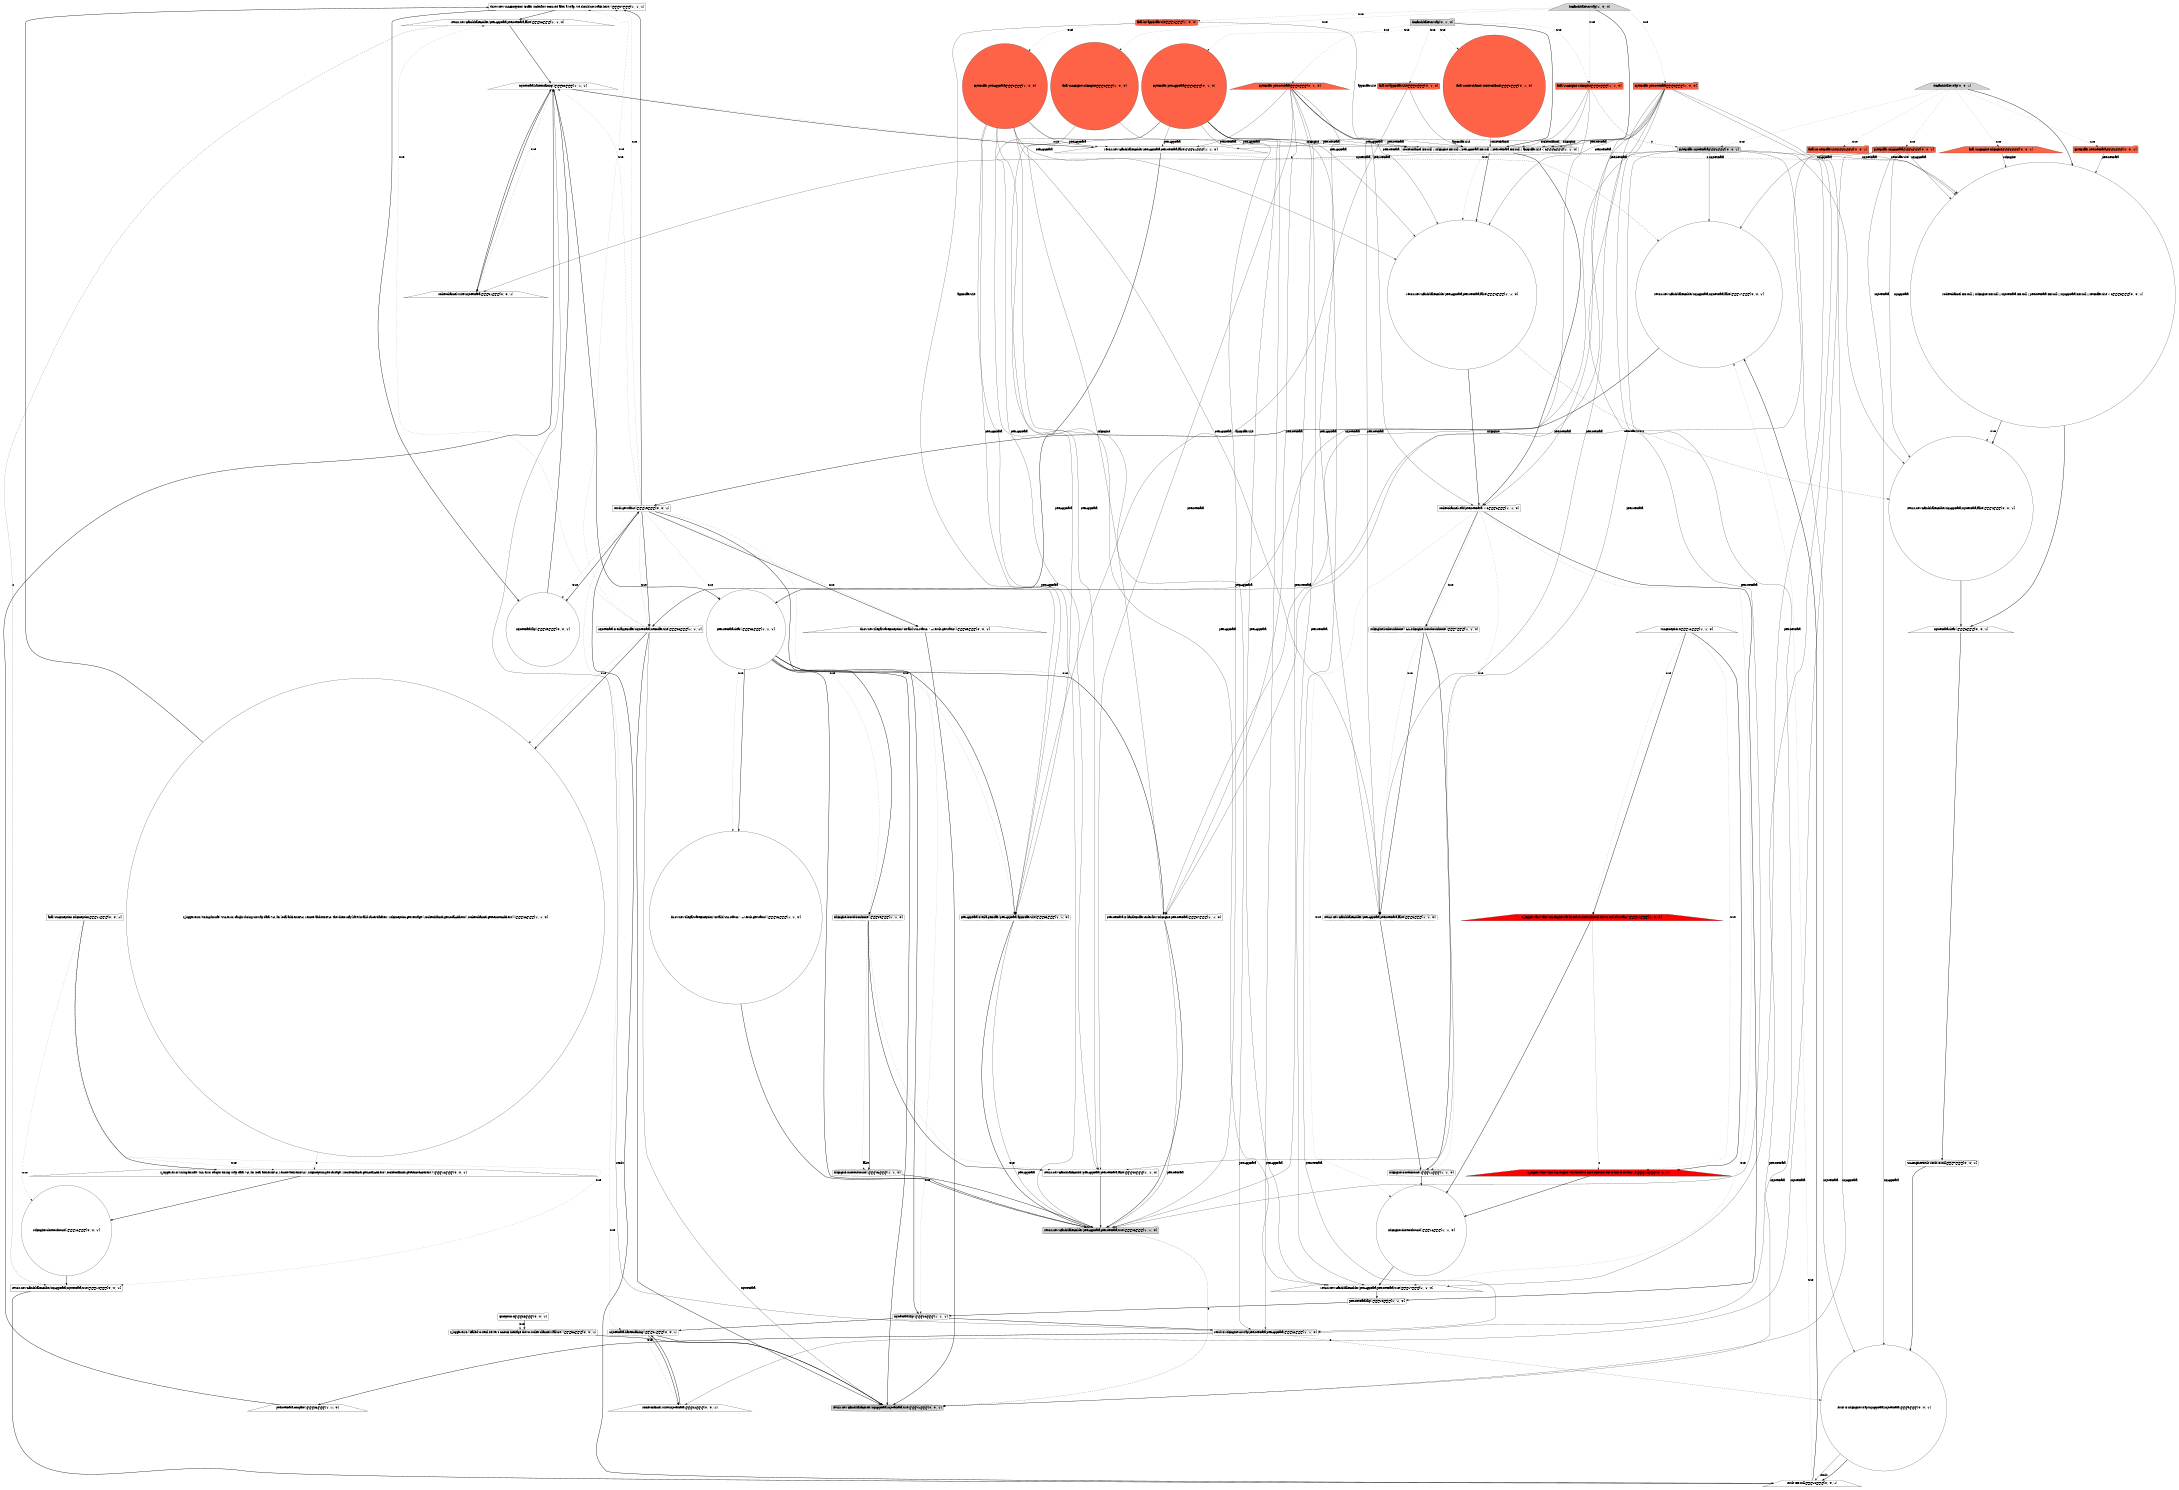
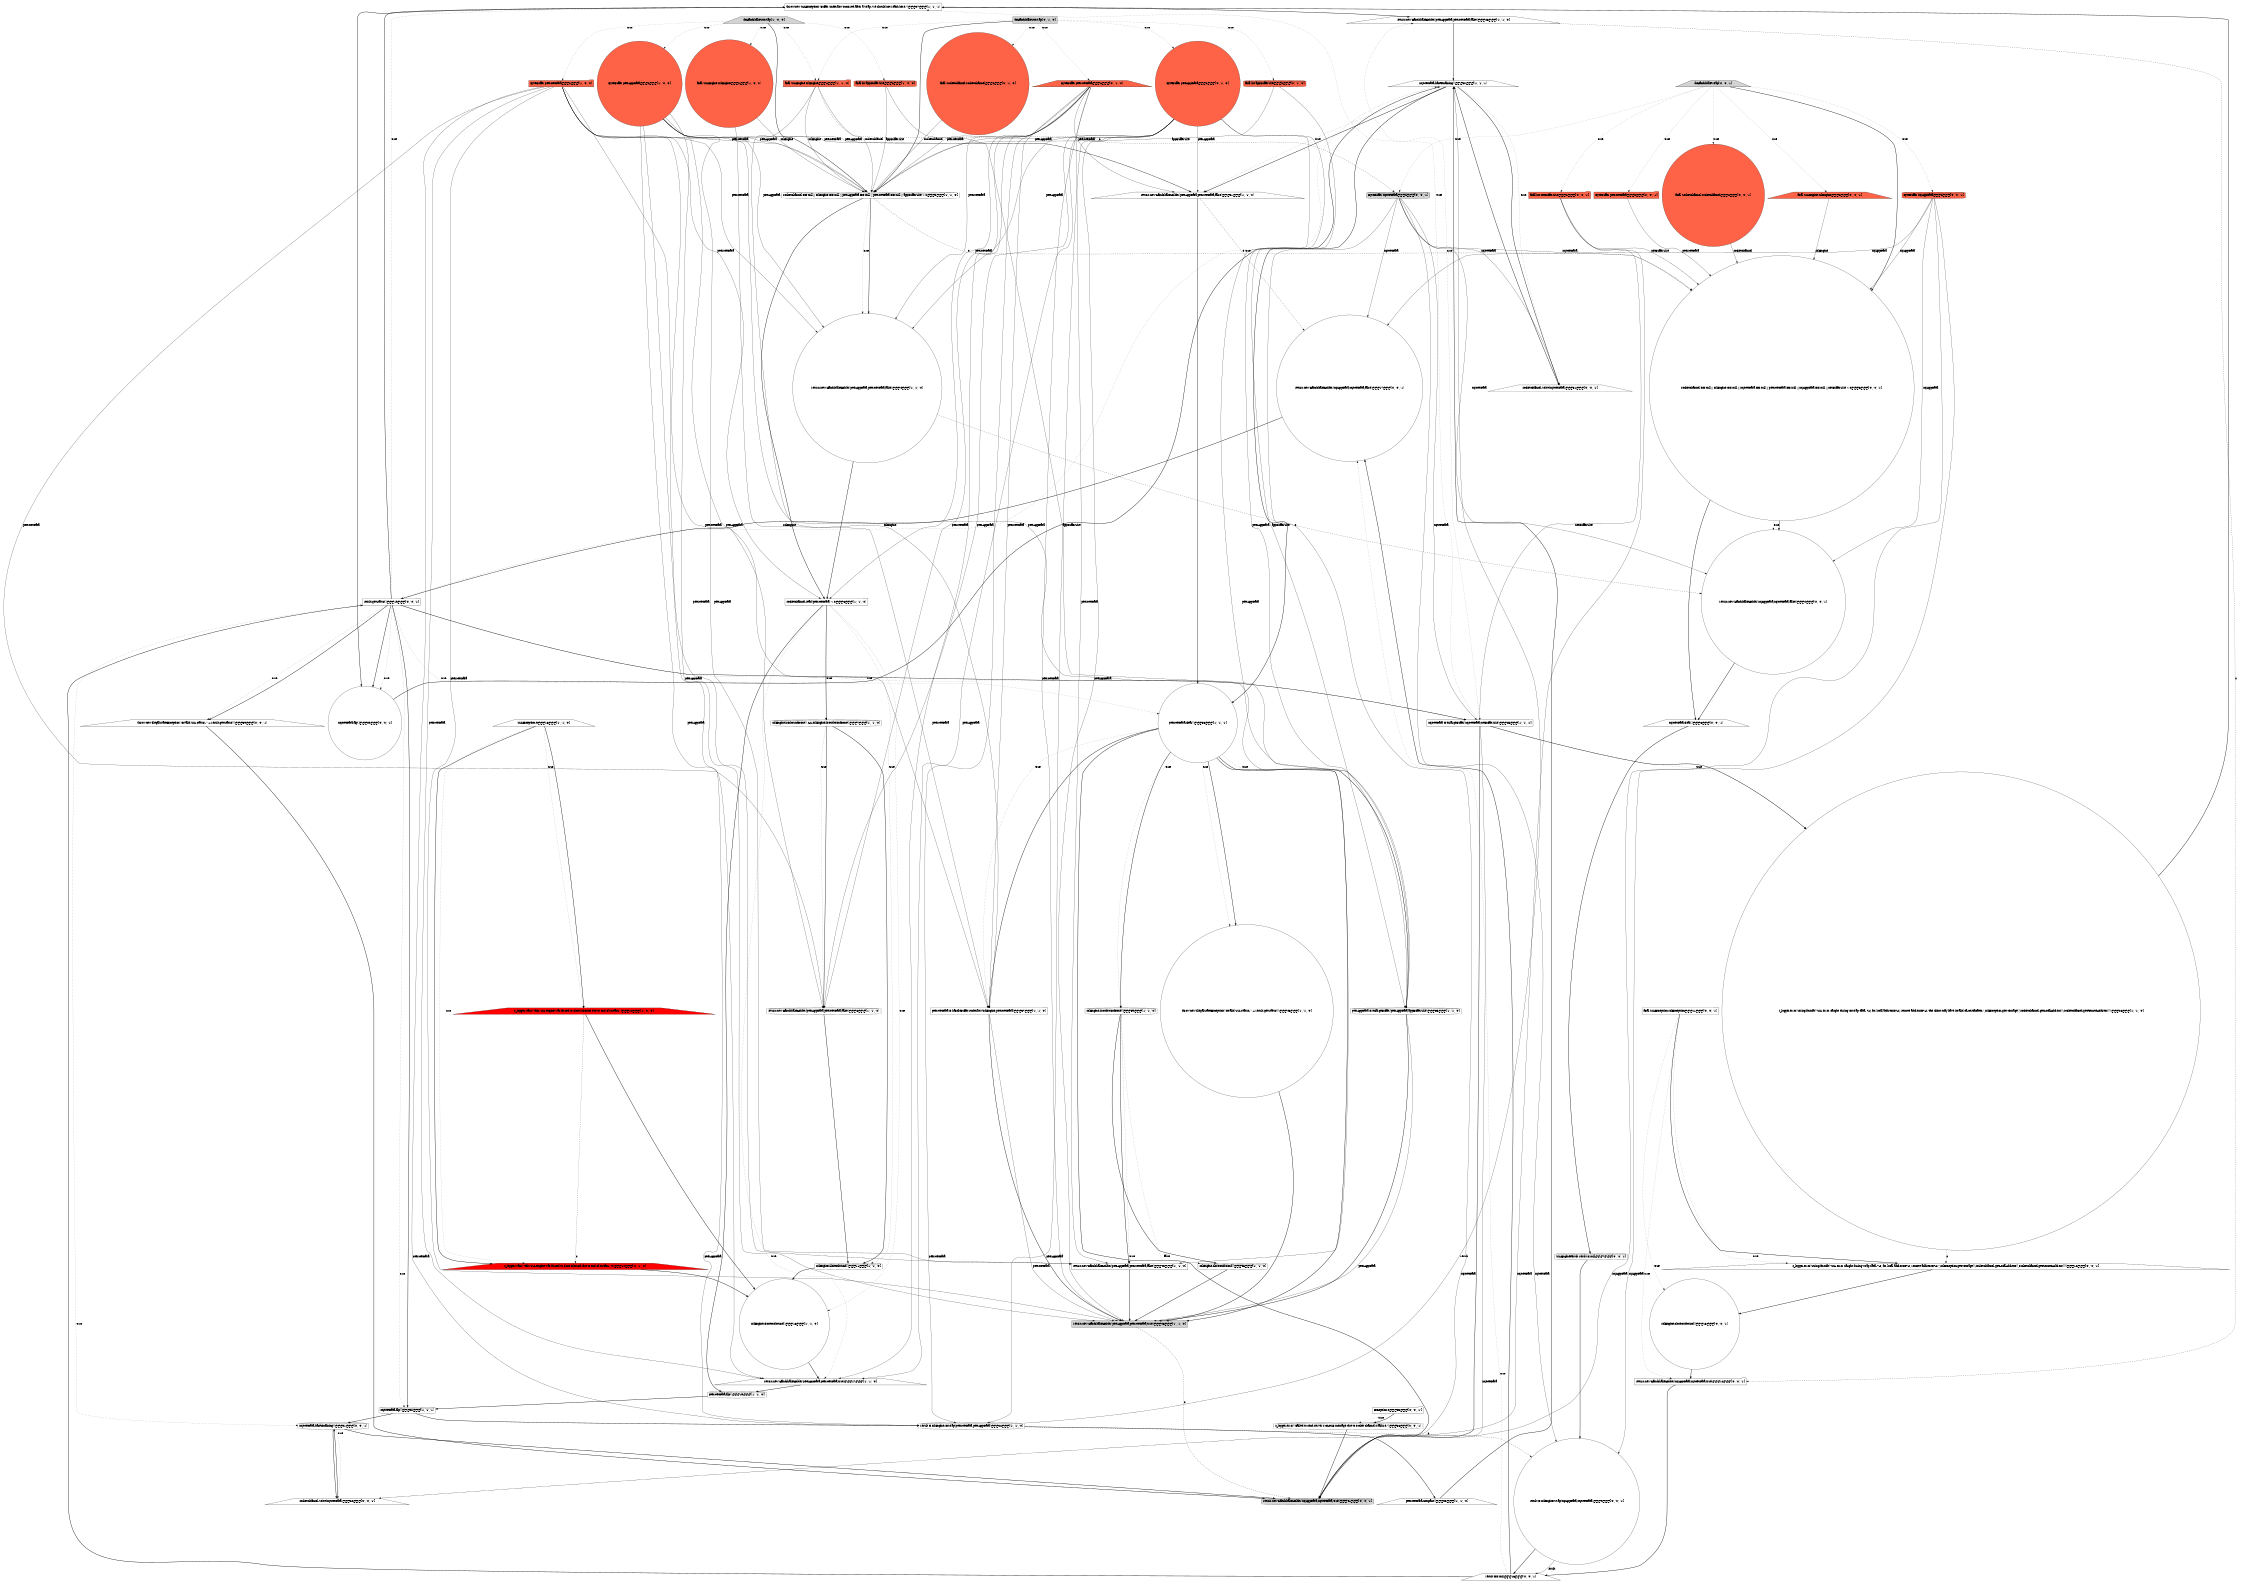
edge "final int appBufferSize@@@2@@@['1', '0', '0']" -> "ByteBuffer peerAppData@@@2@@@['1', '0', '0']": now "doHandshakeUnwrap['1', '0', '0']" -> "ByteBuffer peerAppData@@@2@@@['1', '0', '0']"
node "final SocketChannel socketChannel@@@2@@@['0', '0', '1']": added
